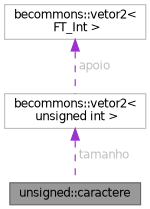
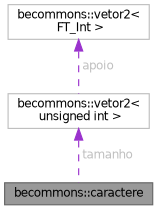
node "unsigned::caractere": label "unsigned::caractere" -> "becommons::caractere"
